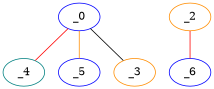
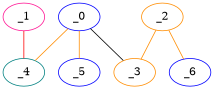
node "_1": added
edge "_0" -- "_4": color red -> darkorange
edge "_2" -- "_3": added
edge "_2" -- "_6": color red -> darkorange
